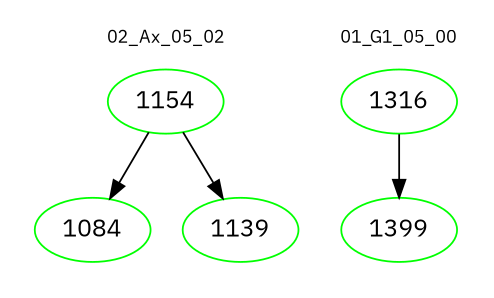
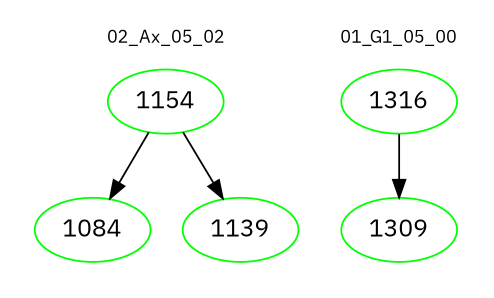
node "1399": label "1399" -> "1309"
